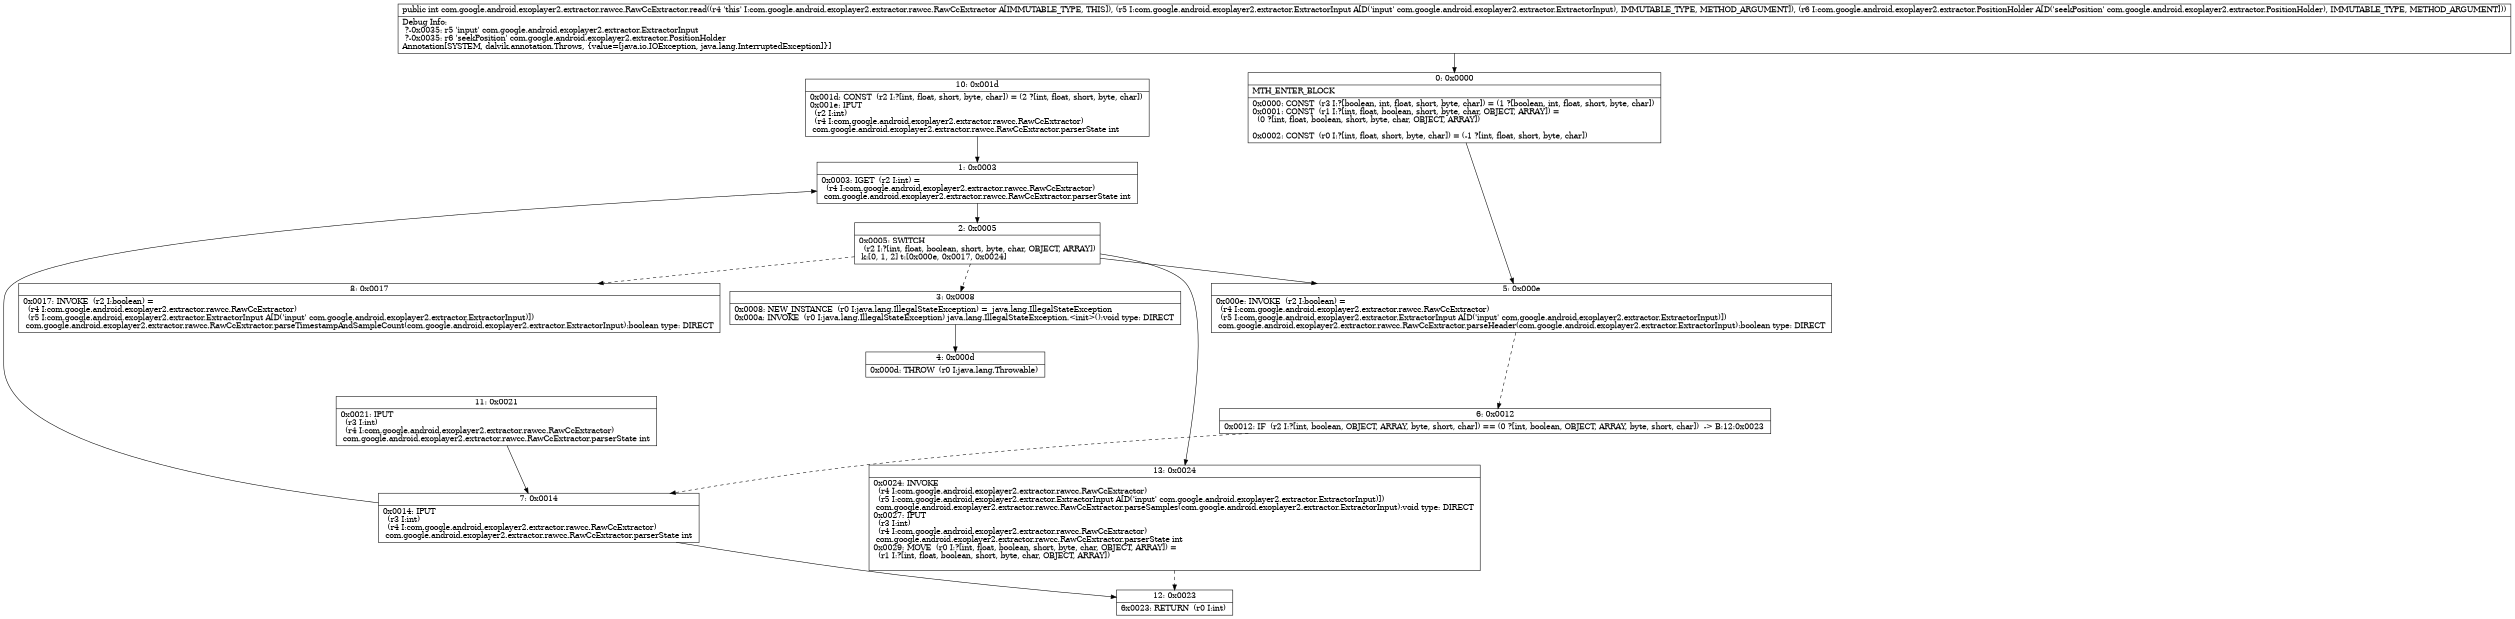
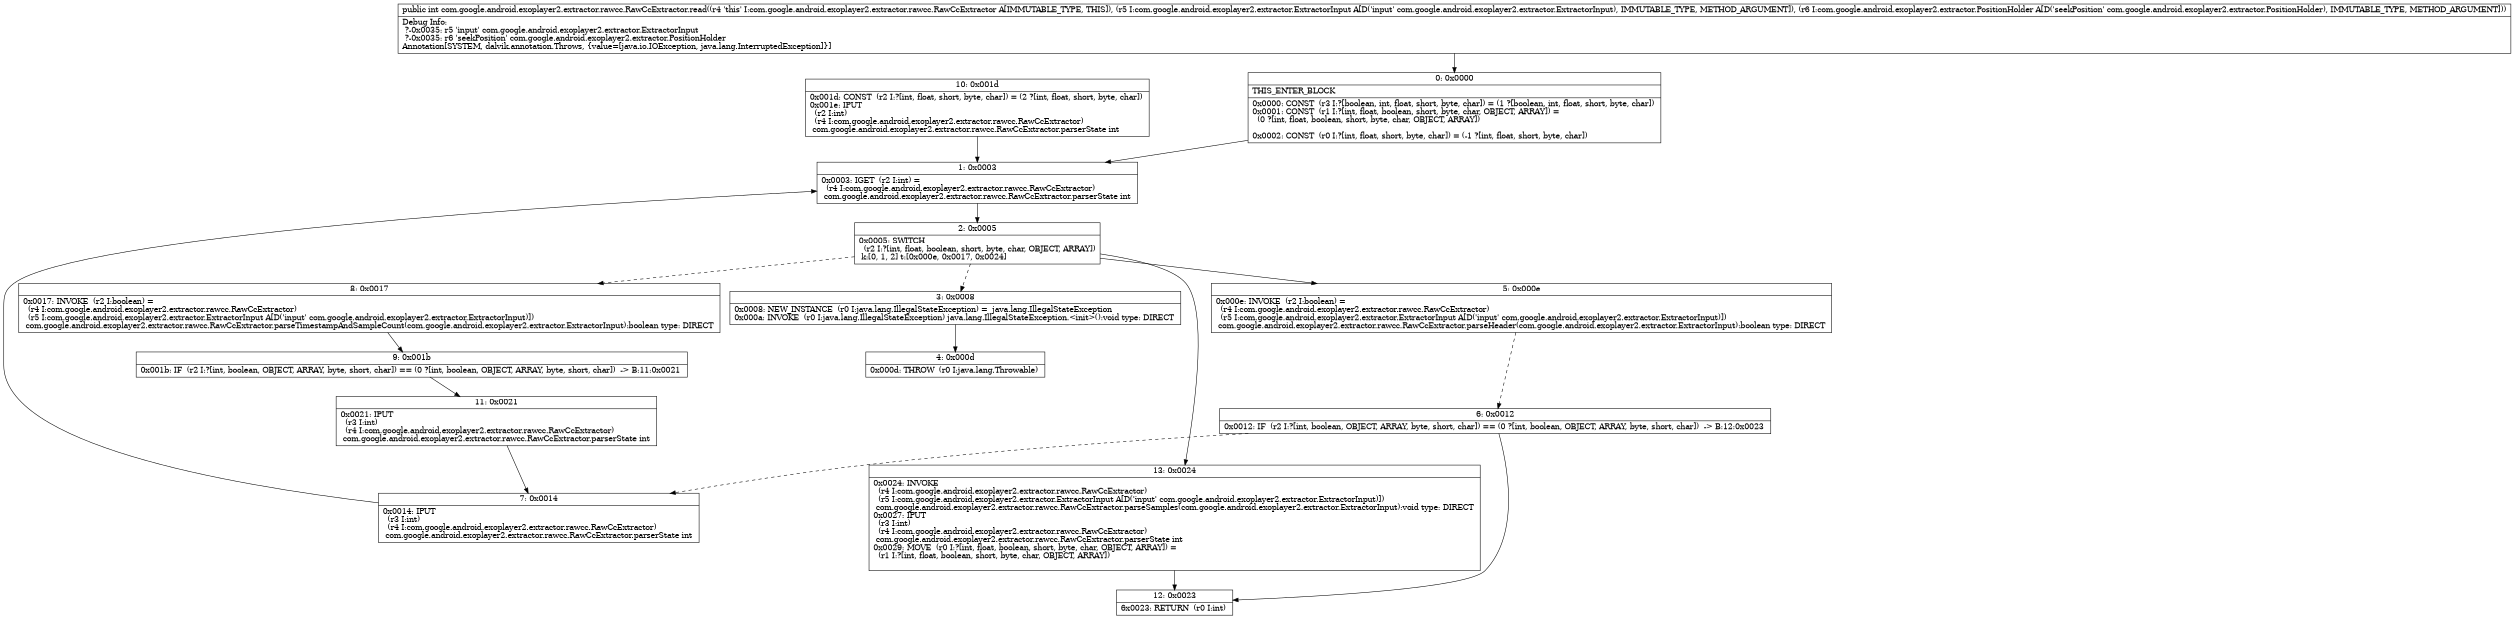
node "0: 0x0000": text "MTH_ENTER_BLOCK" -> "THIS_ENTER_BLOCK"
edge "0: 0x0000" -> "5: 0x000e": now "0: 0x0000" -> "1: 0x0003"
node "9: 0x001b": added
edge "7: 0x0014" -> "12: 0x0023": now "6: 0x0012" -> "12: 0x0023"
edge "13: 0x0024" -> "12: 0x0023": style dashed -> solid
